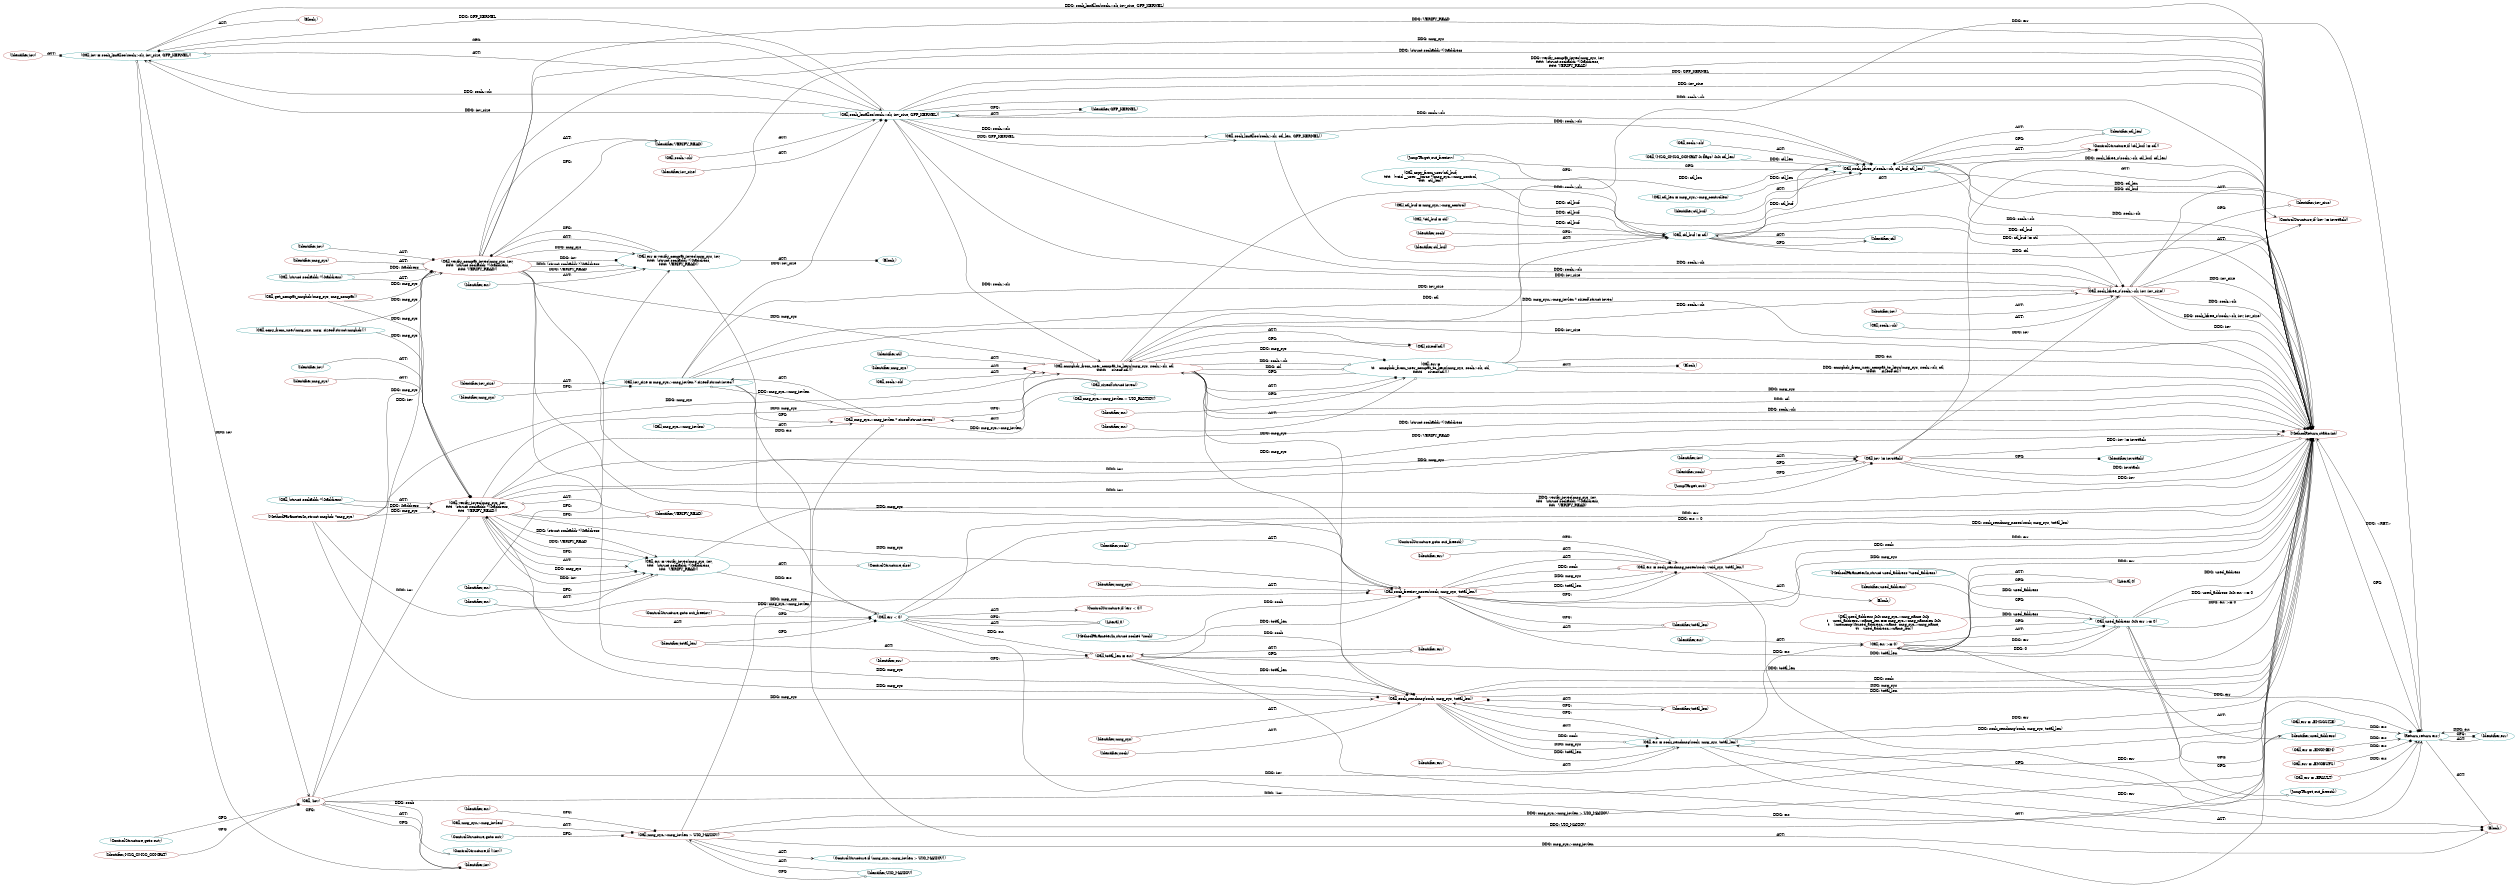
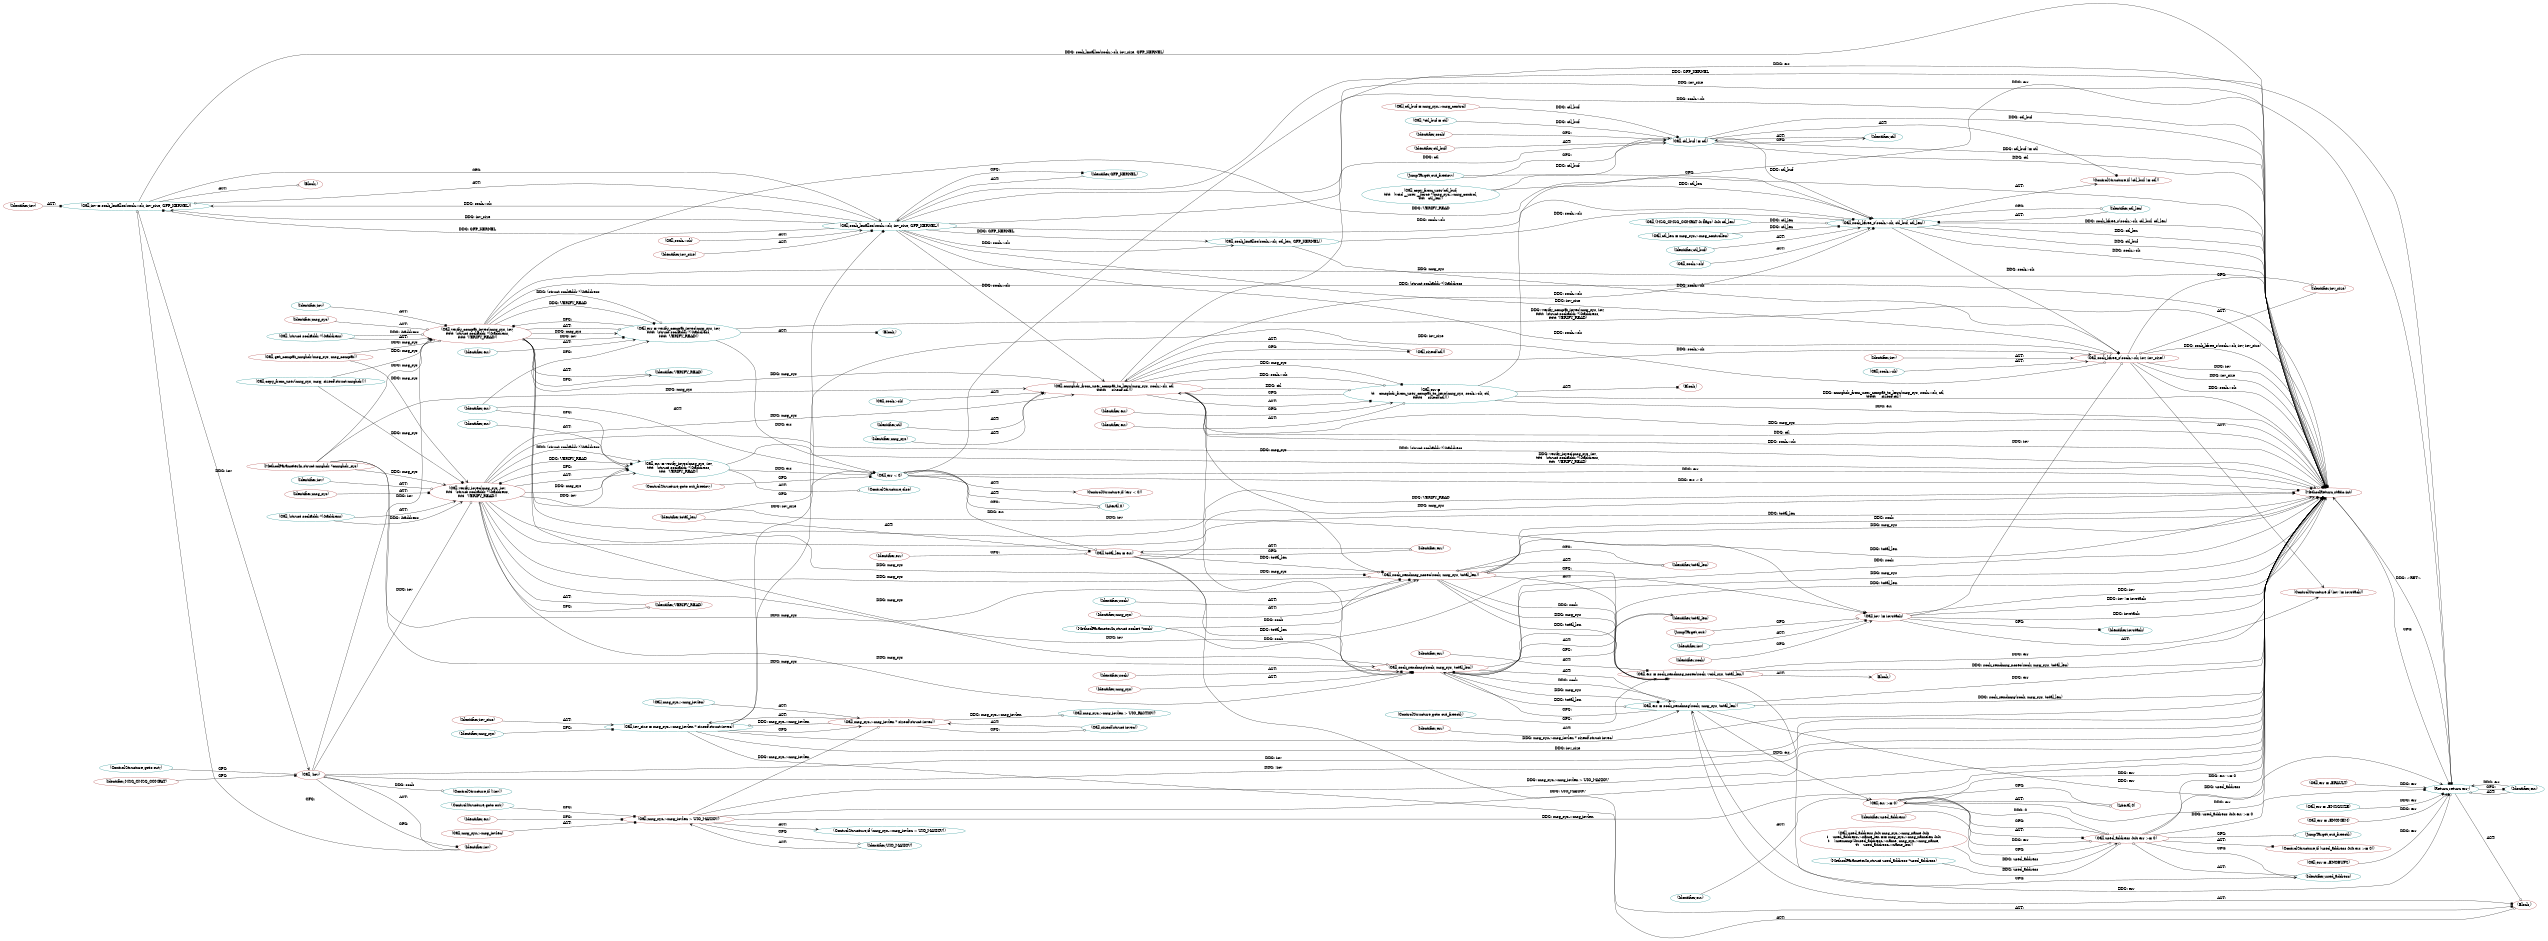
node "(MethodParameterIn,struct msghdr *msg_sys)": label "(MethodParameterIn,struct msghdr *msg_sys)" -> "(MethodParameterIn,struct msghdr *cmsghdr_sys)"
node "(Call,sock_freeiov_nosec(sock, msg_sys, total_len))": label "(Call,sock_freeiov_nosec(sock, msg_sys, total_len))" -> "(Call,sock_sendmsg_nosec(sock, msg_sys, total_len))"
node "(Call,used_address && err >= 0)": color teal -> brown
edge "(Call,err = -EMSGSIZE)" -> "(Return,return err;)": arrowhead vee -> box
edge "(Call,err = sock_sendmsg_nosec(sock, void_sys, total_len))" -> "(Return,return err;)": arrowhead vee -> odot
node "(ControlStructure,if (used_address && err >= 0))": added
